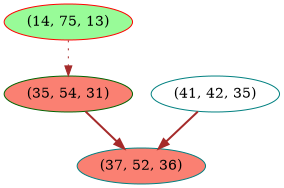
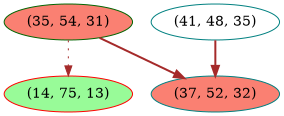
edge "(14, 75, 13)" -> "(35, 54, 31)": reversed
node "(41, 42, 35)": label "(41, 42, 35)" -> "(41, 48, 35)"
node "(37, 52, 36)": label "(37, 52, 36)" -> "(37, 52, 32)"
